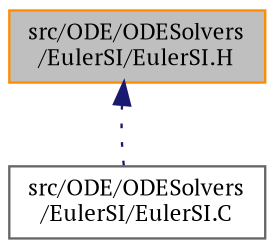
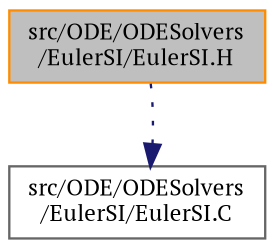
edge "src/ODE/ODESolvers /EulerSI/EulerSI.C" -> "src/ODE/ODESolvers /EulerSI/EulerSI.H": reversed
